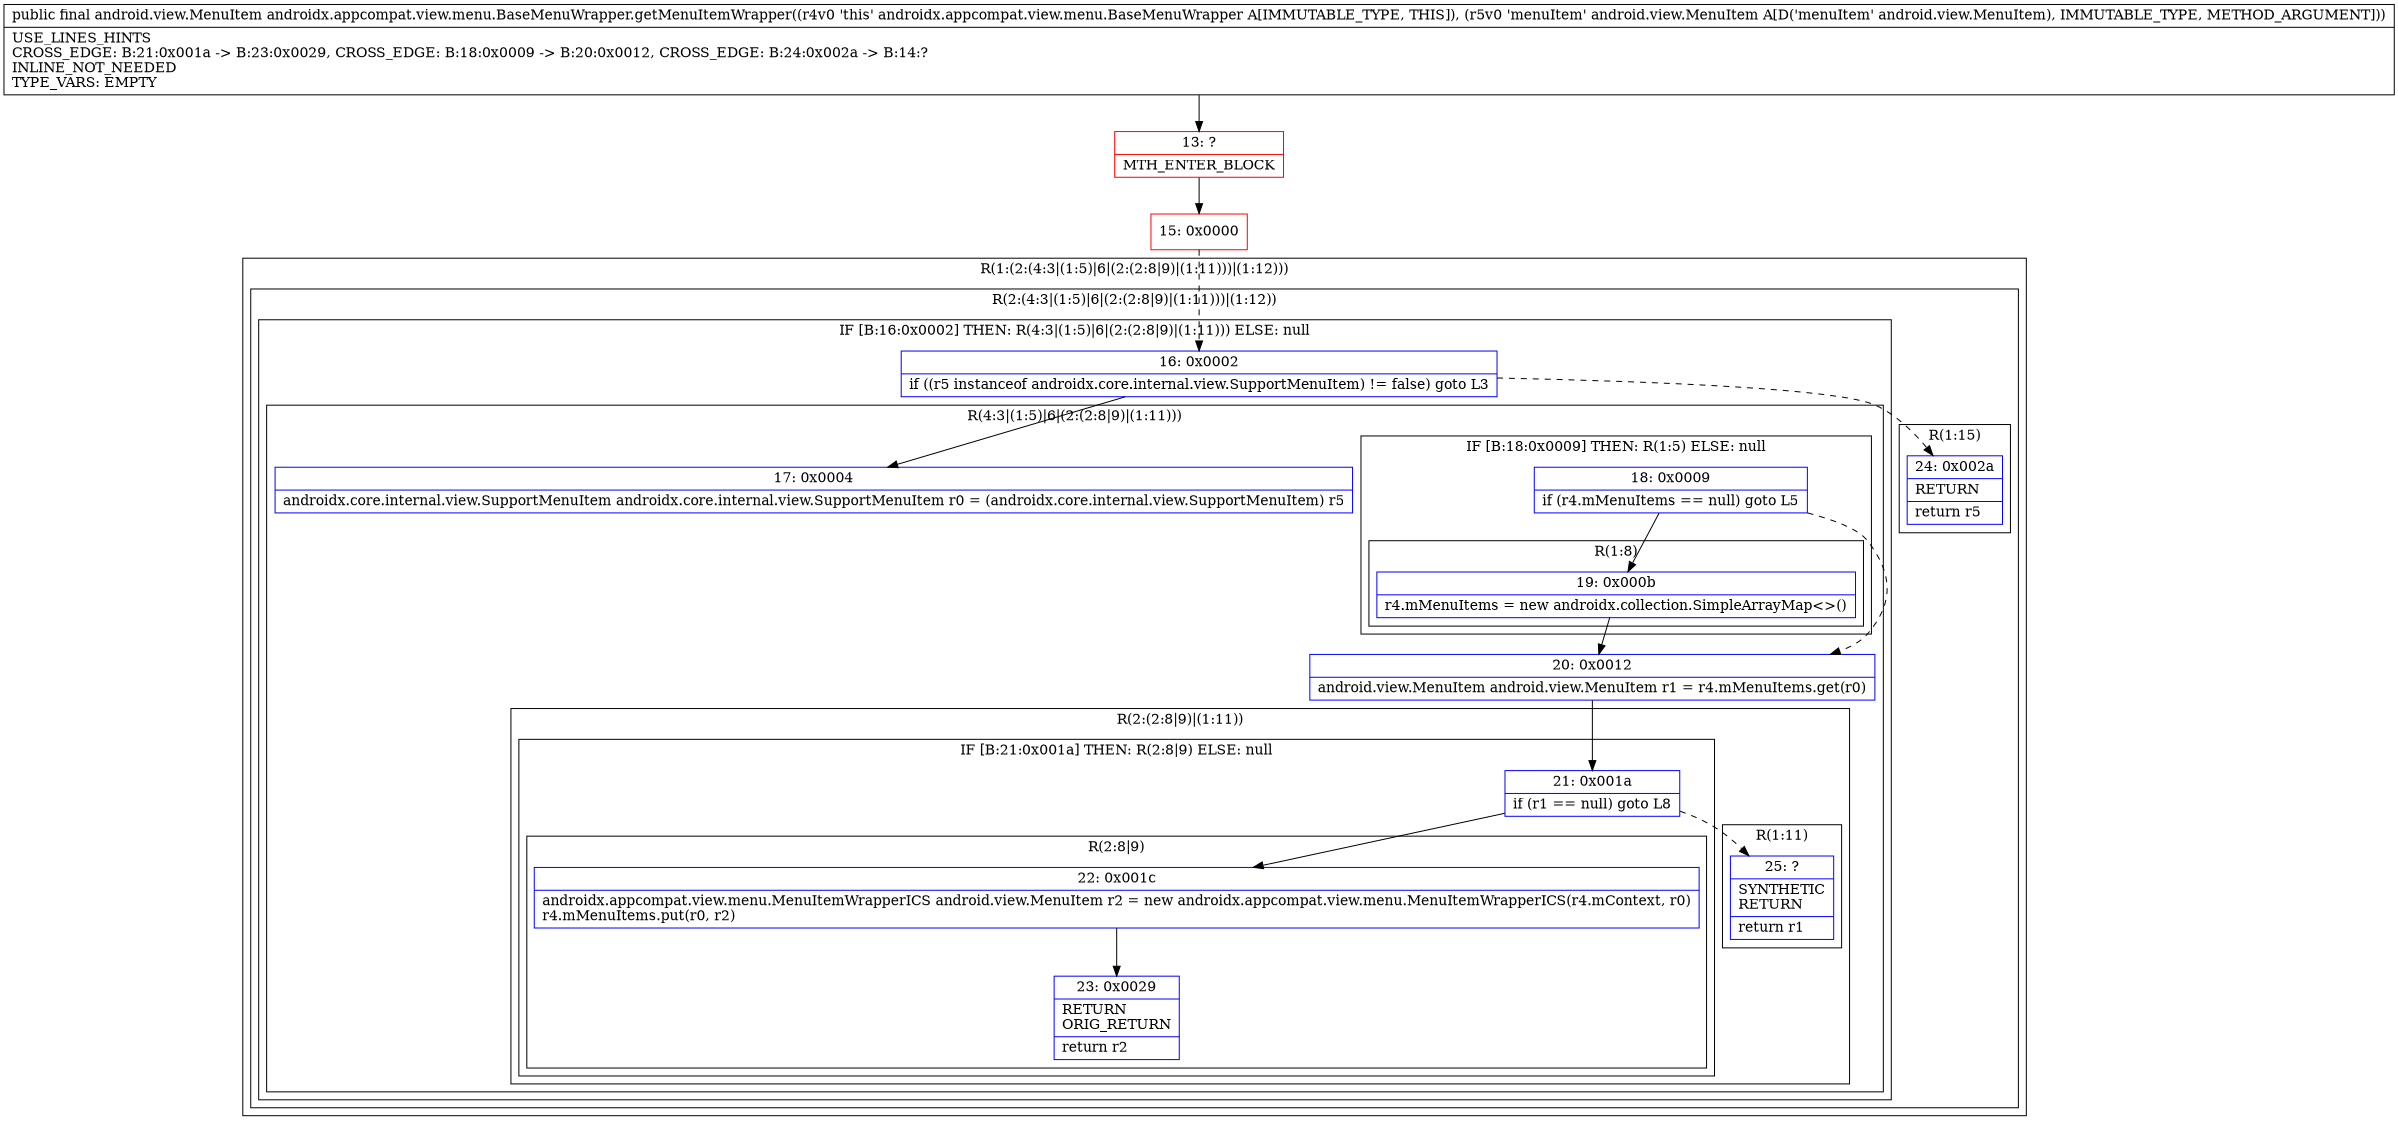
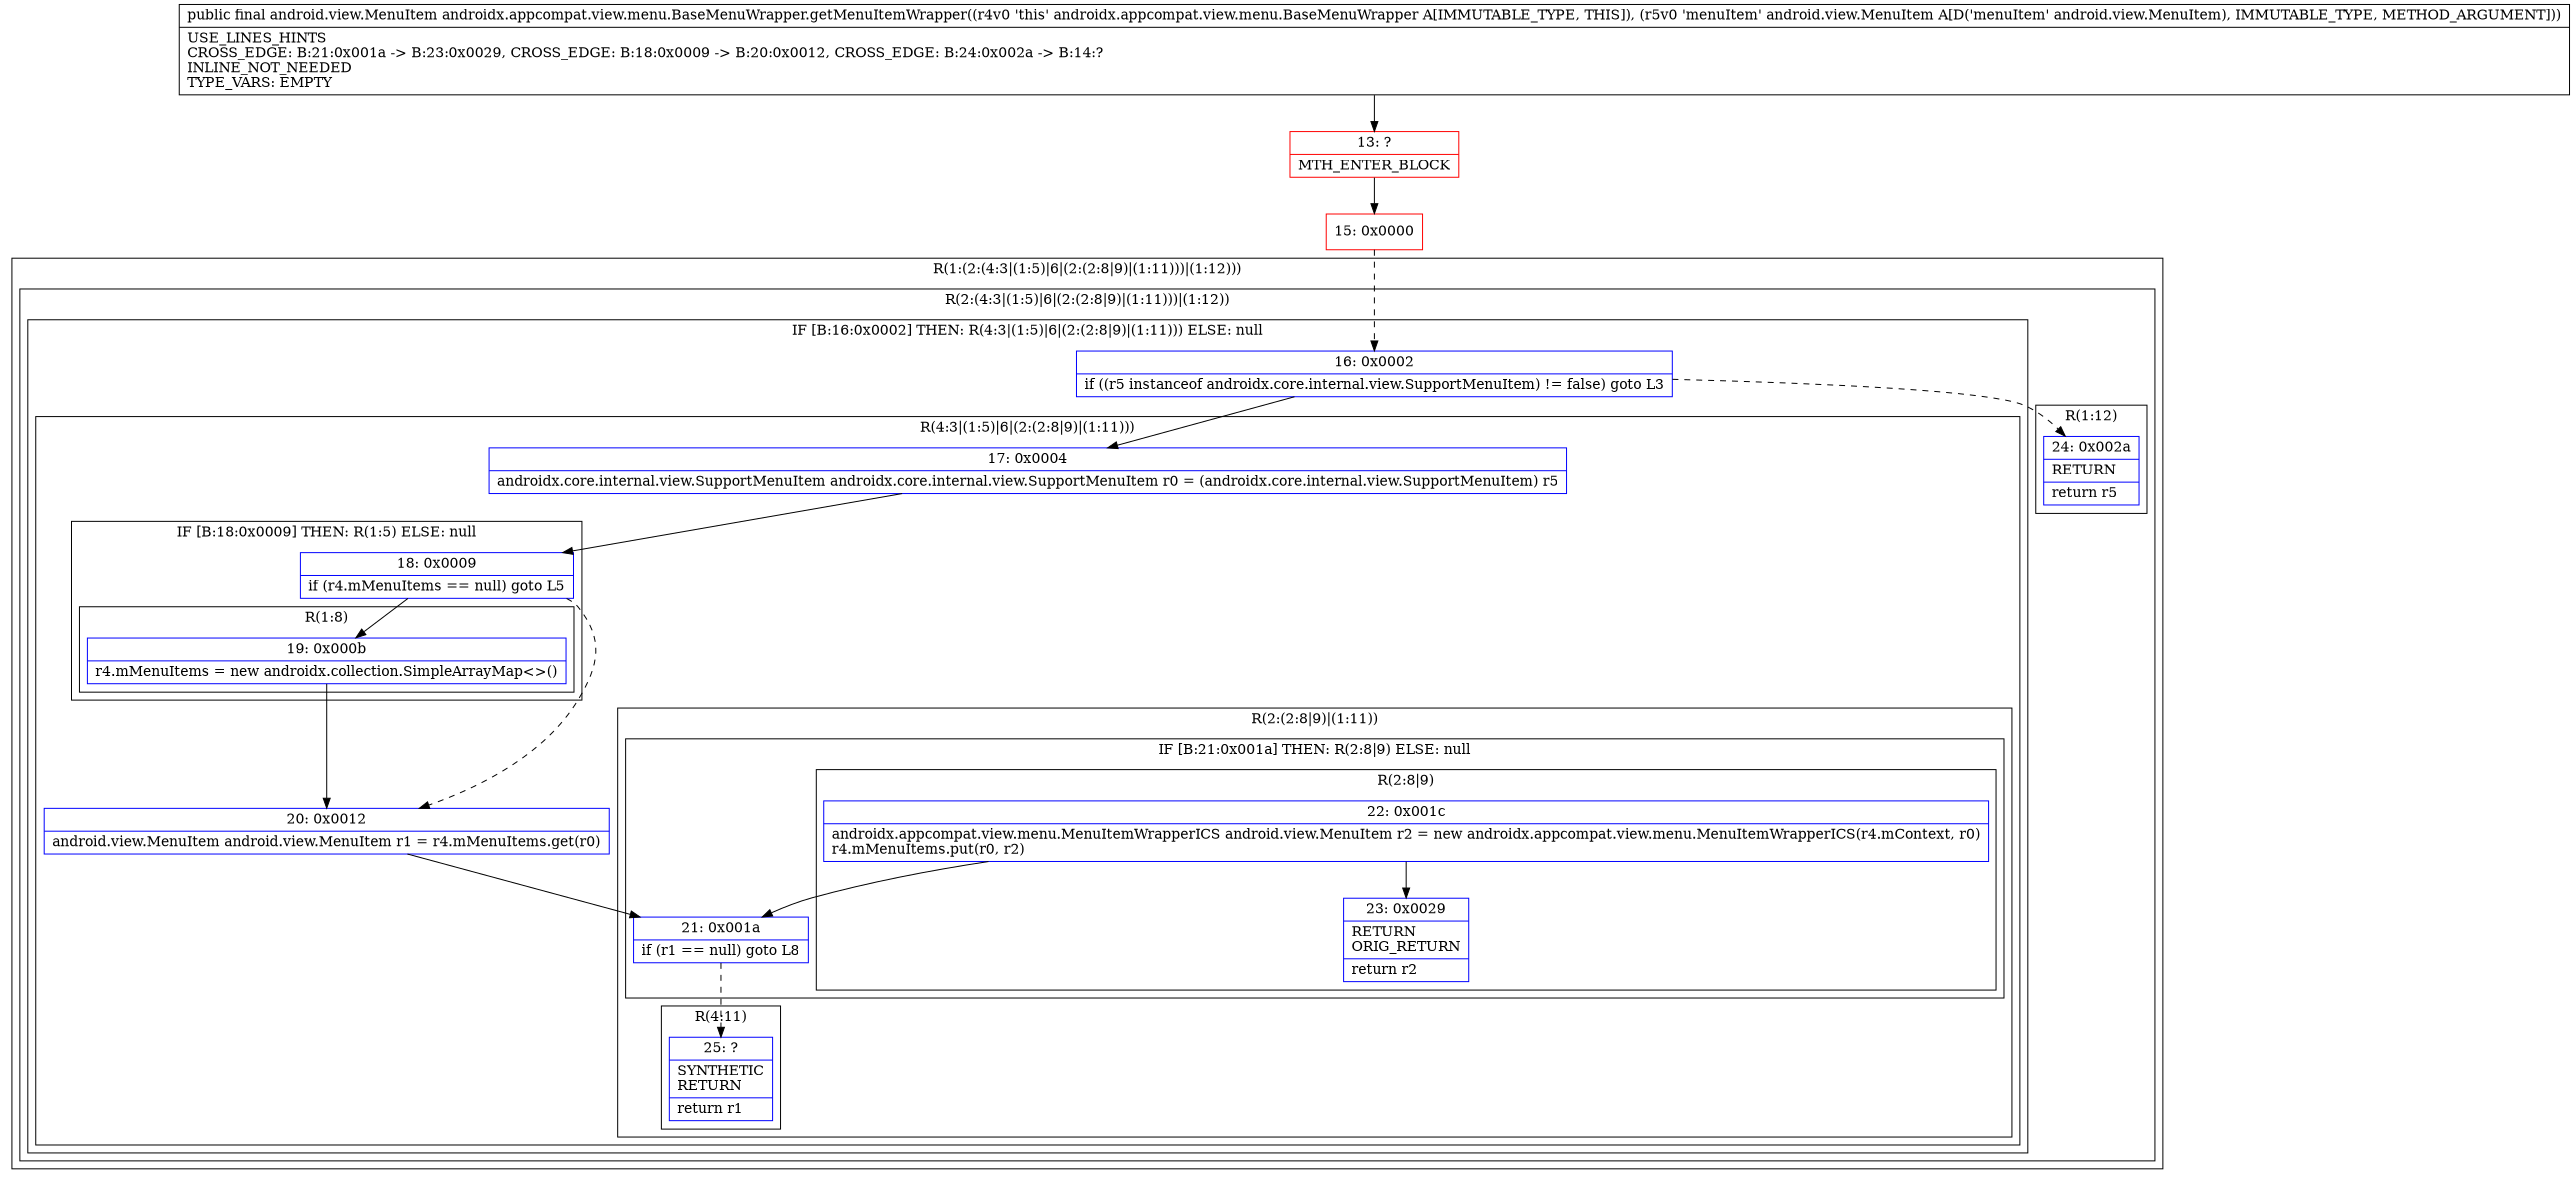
cluster "R(1:15)": label "R(1:15)" -> "R(1:12)"
edge "17: 0x0004" -> "18: 0x0009": added
cluster "R(1:11)": label "R(1:11)" -> "R(4:11)"
edge "21: 0x001a" -> "22: 0x001c": reversed
